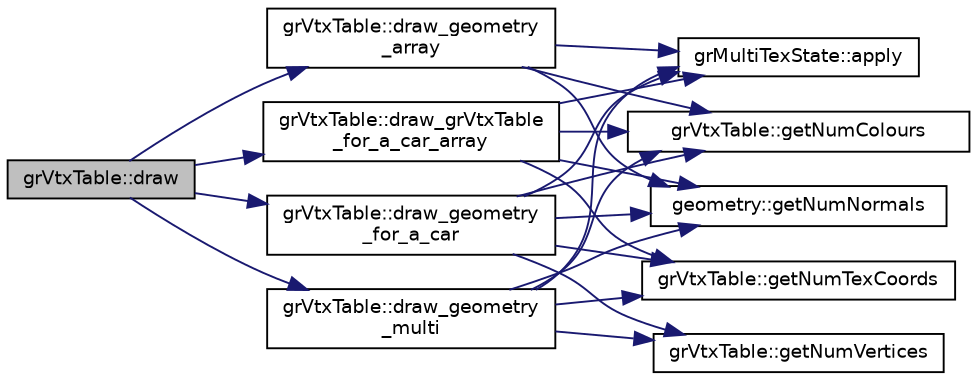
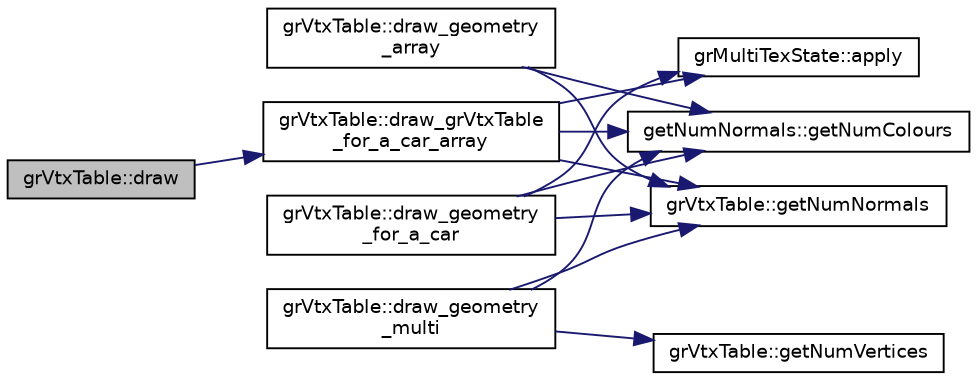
edge "grVtxTable::draw_geometry _array" -> "grMultiTexState::apply": removed
edge "grVtxTable::draw" -> "grVtxTable::draw_geometry _array": removed
node "grVtxTable::getNumColours": label "grVtxTable::getNumColours" -> "getNumNormals::getNumColours"
edge "grVtxTable::draw_geometry _multi" -> "grMultiTexState::apply": removed
edge "grVtxTable::draw" -> "grVtxTable::draw_geometry _for_a_car": removed
node "geometry::getNumNormals": label "geometry::getNumNormals" -> "grVtxTable::getNumNormals"
edge "grVtxTable::draw" -> "grVtxTable::draw_geometry _multi": removed
node "grVtxTable::getNumTexCoords": removed
edge "grVtxTable::draw_geometry _for_a_car" -> "grVtxTable::getNumVertices": removed
